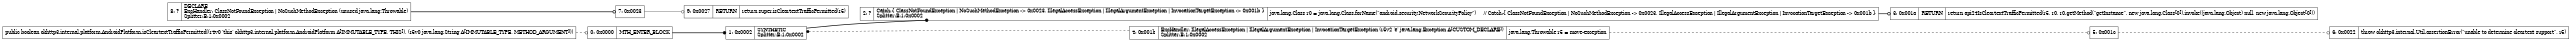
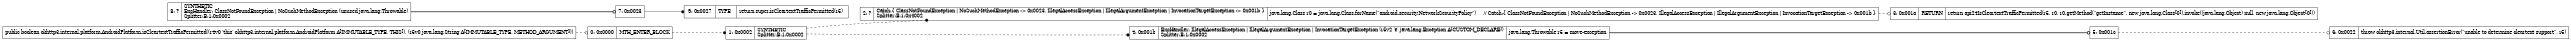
node "8: ?": text "DECLARE" -> "SYNTHETIC"
edge "7: 0x0023" -> "9: 0x0027": arrowhead odot -> dot
node "9: 0x0027": text "RETURN" -> "TYPE"
edge "2: ?" -> "3: 0x001a": style bold -> dashed
node "2: ?": text "Splitter:B:1:0x0002" -> "Splitter:B:1:0x4002"
edge "1: 0x0002" -> "2: ?": style bold -> dashed
edge "4: 0x001b" -> "1: 0x0002": reversed
edge "0: 0x0000" -> "1: 0x0002": style bold -> dashed
edge "4: 0x001b" -> "5: 0x001c": style dashed -> bold
